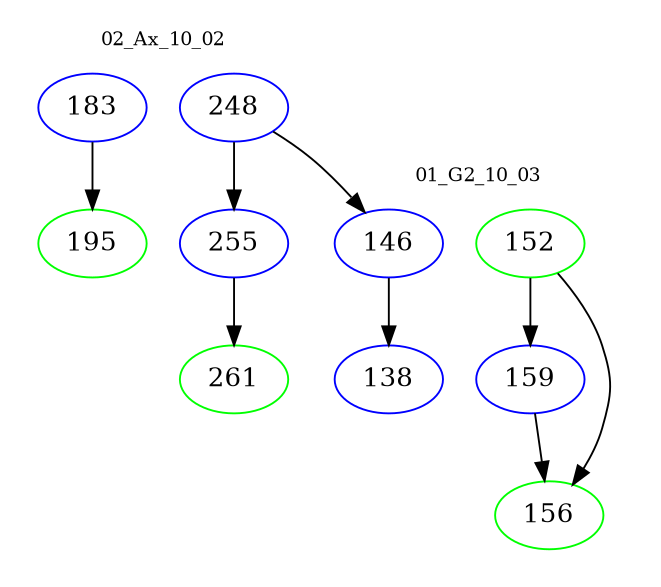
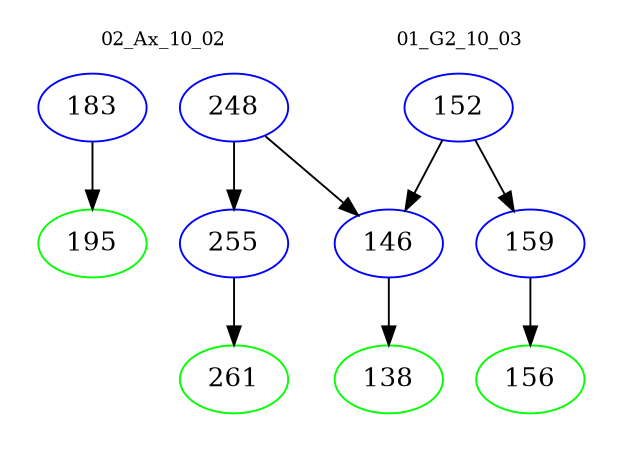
node "152": color green -> blue
edge "152" -> "156": now "152" -> "146"
node "138": color blue -> green
